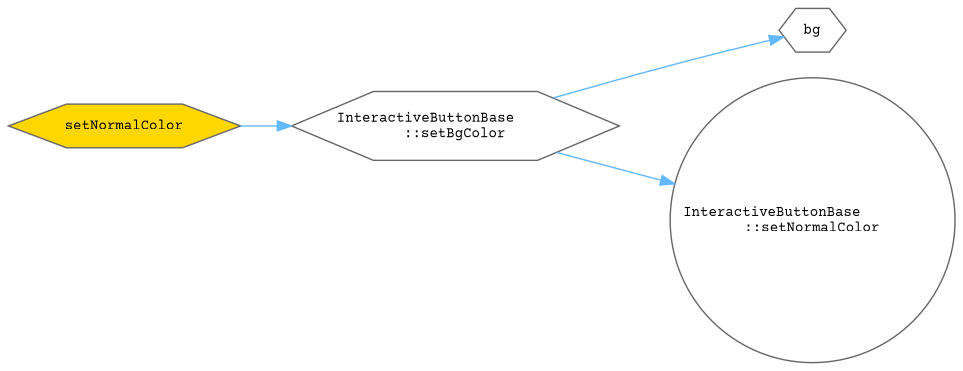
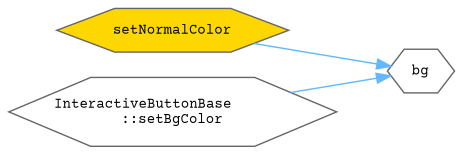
edge "setNormalColor" -> "InteractiveButtonBase ::setBgColor": now "setNormalColor" -> "bg"
node "InteractiveButtonBase ::setNormalColor": removed
